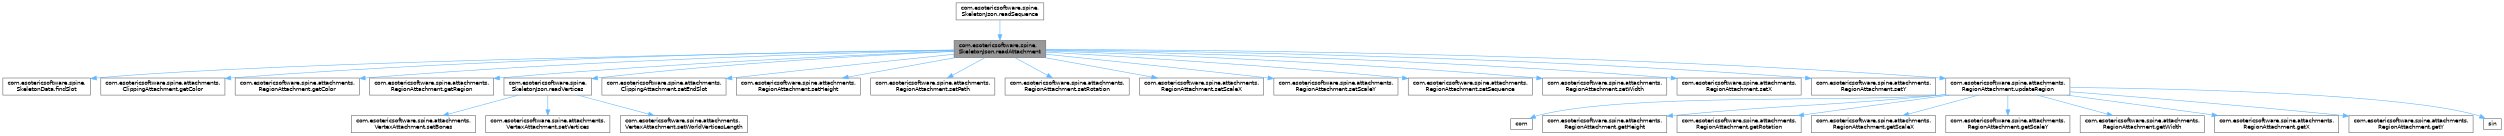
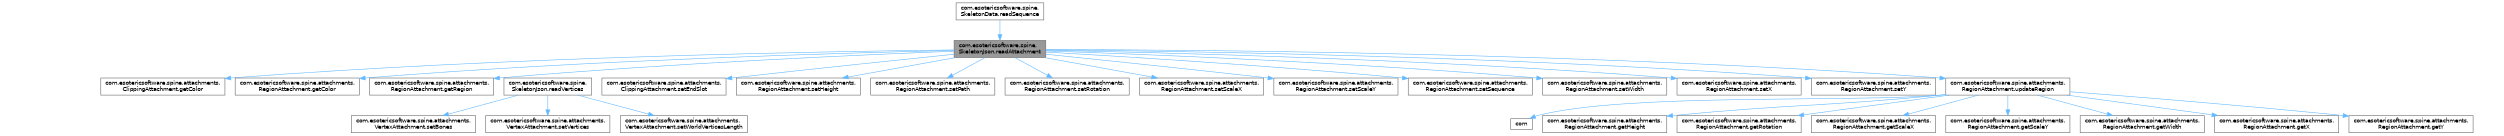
node "com.esotericsoftware.spine. SkeletonJson.readSequence": label "com.esotericsoftware.spine. SkeletonJson.readSequence" -> "com.esotericsoftware.spine. SkeletonData.readSequence"
edge "com.esotericsoftware.spine. SkeletonJson.readAttachment" -> "com.esotericsoftware.spine. SkeletonJson.readVertices": removed
node "com.esotericsoftware.spine. SkeletonData.findSlot": removed
node "sin": removed
